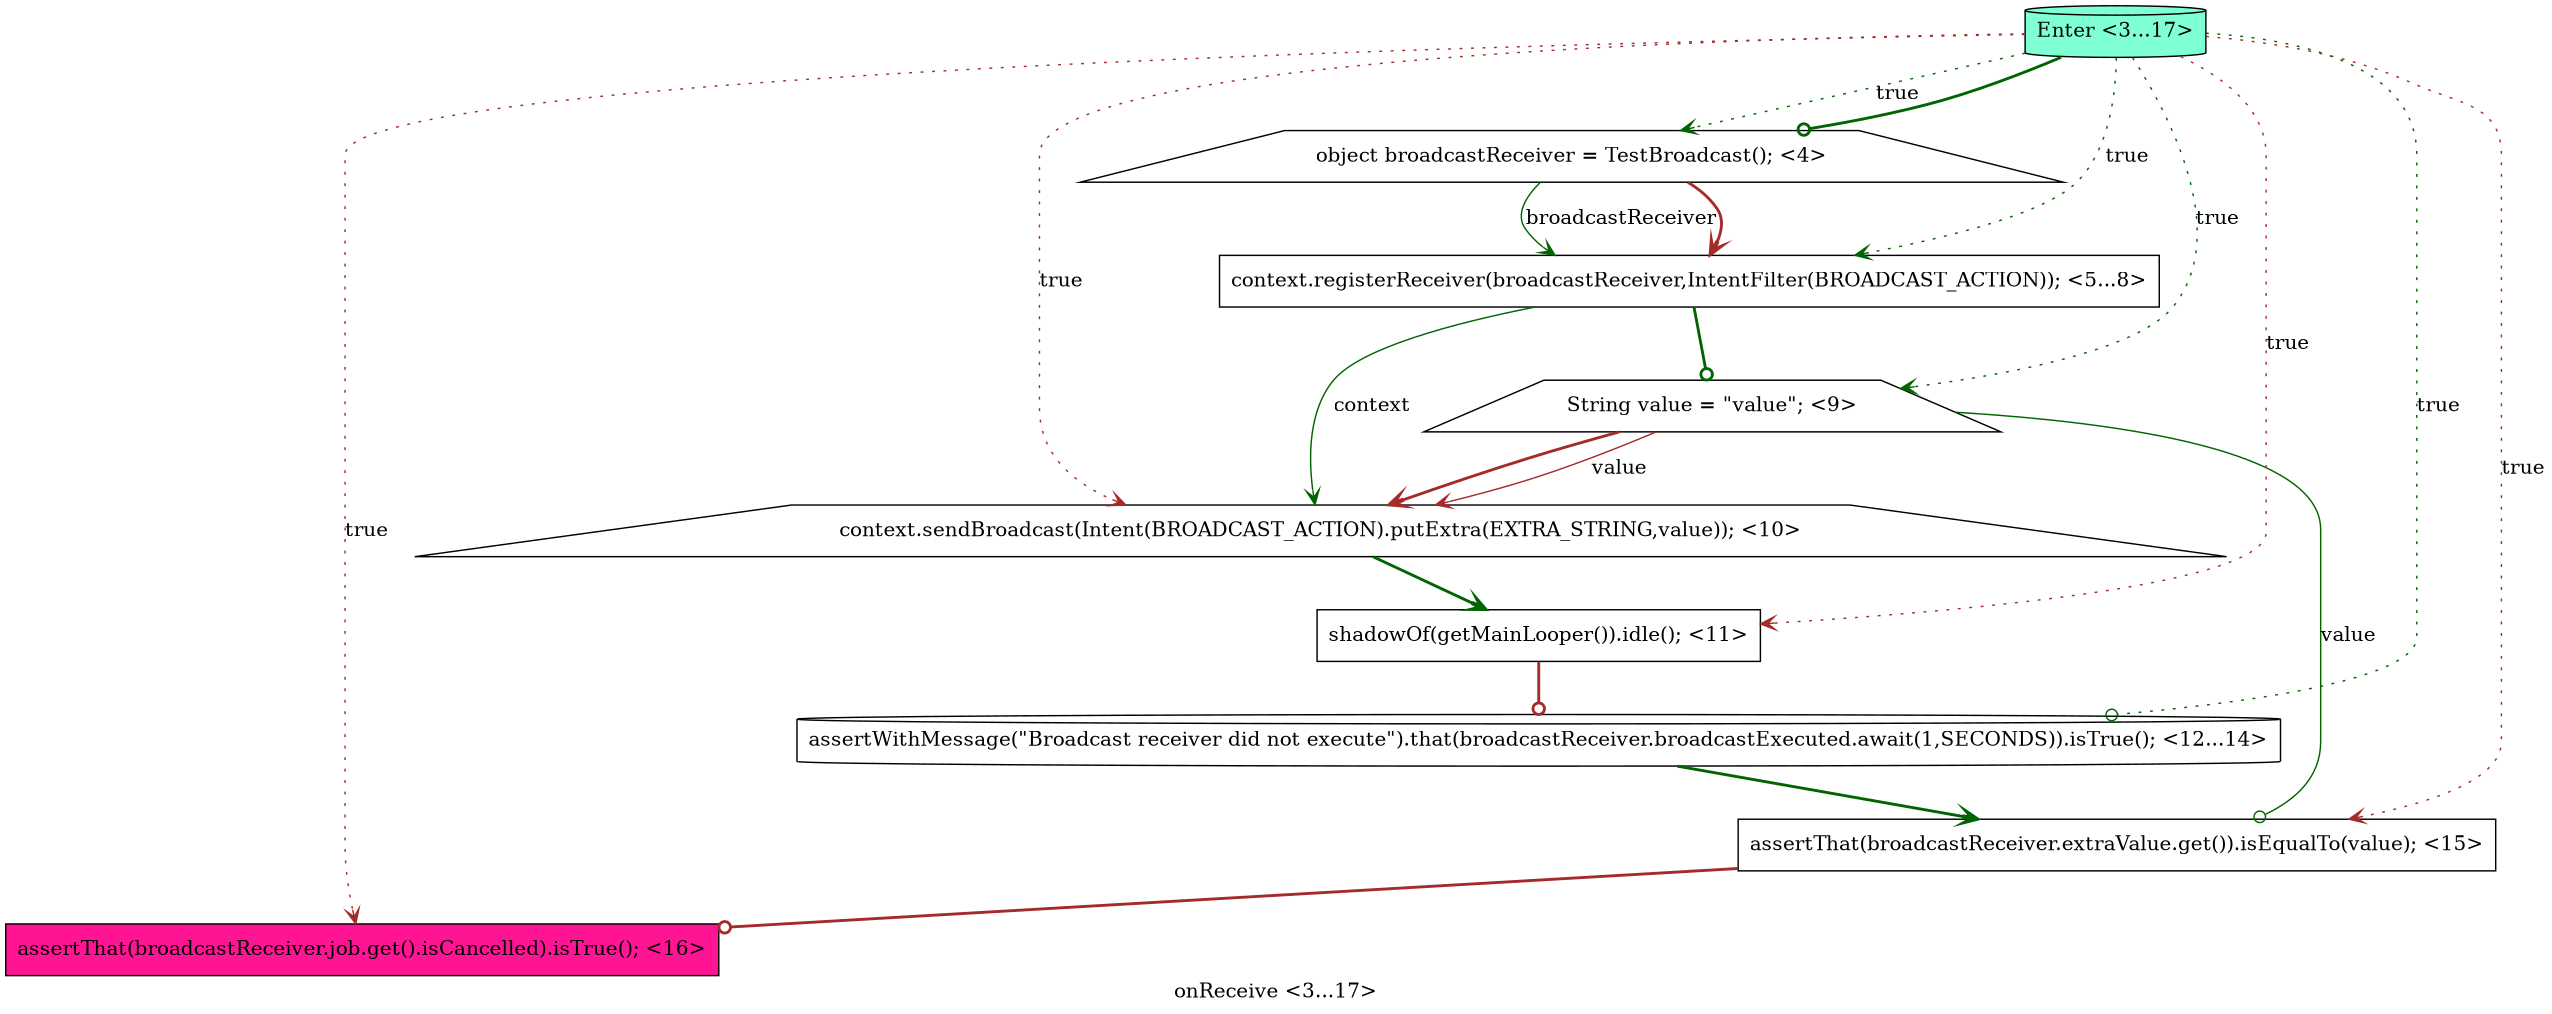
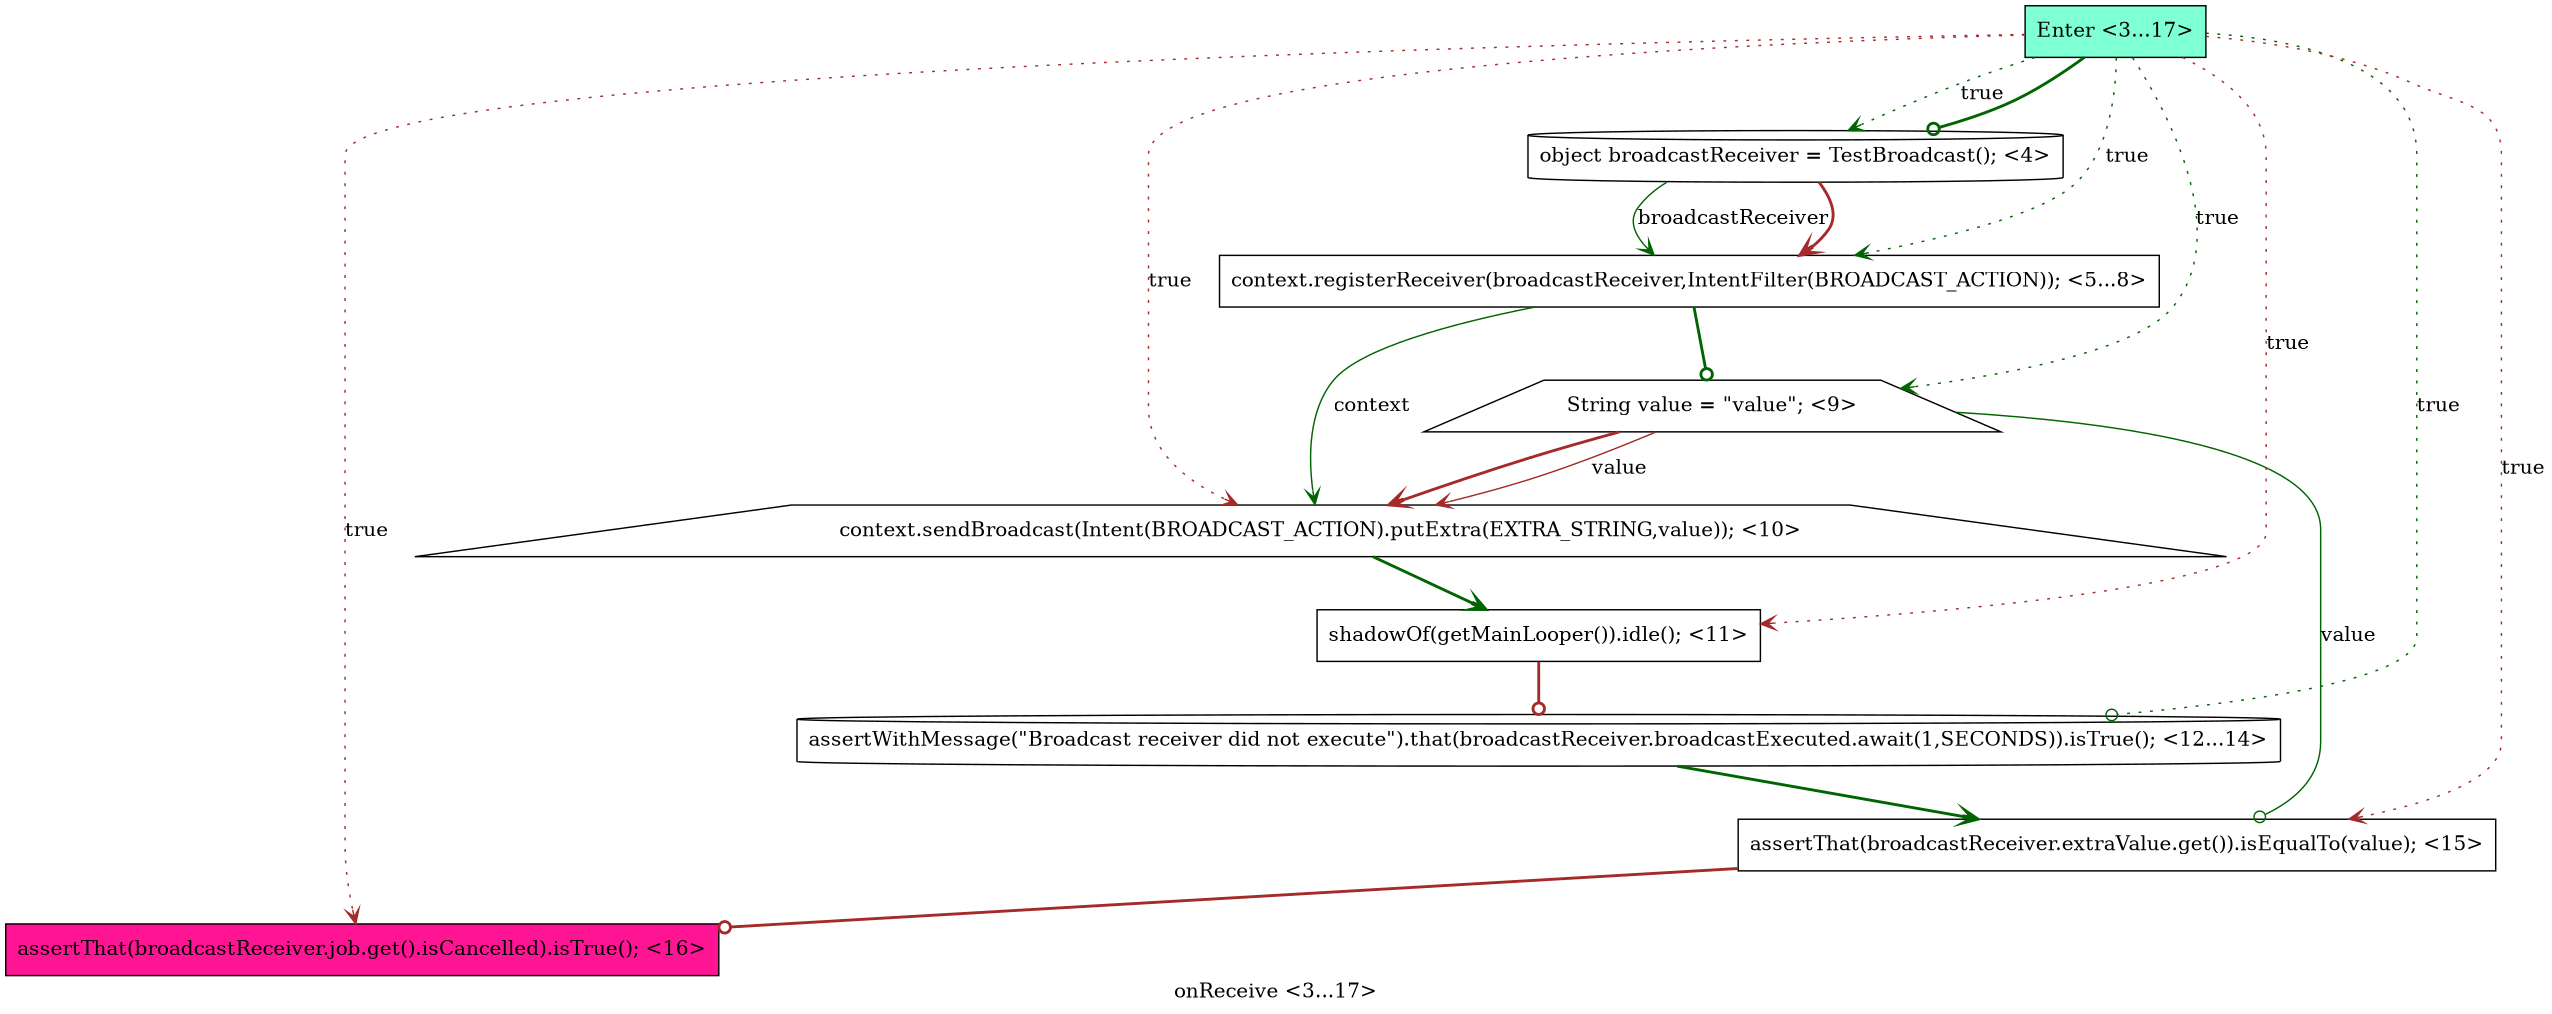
node "Enter <3...17>": shape cylinder -> box
node "object broadcastReceiver = TestBroadcast(); <4>": shape trapezium -> cylinder
